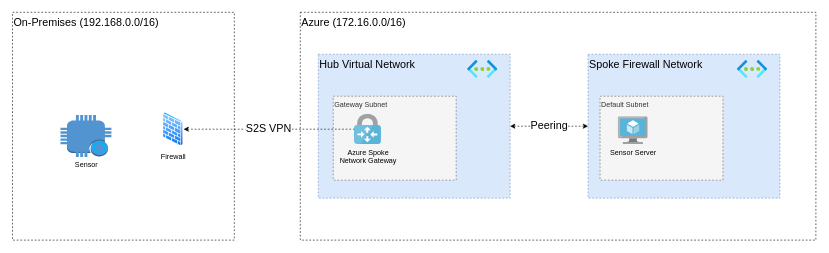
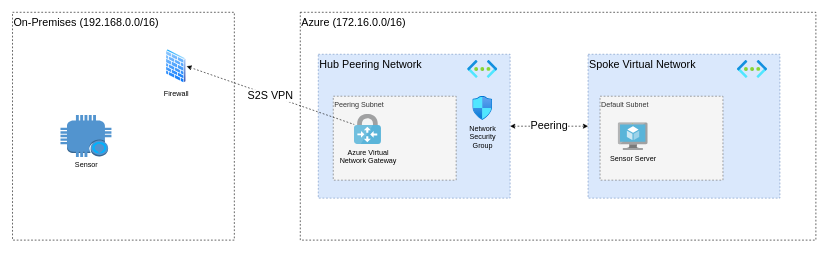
node "Hub Virtual Network": label "Hub Virtual Network" -> "Hub Peering Network"
node "Spoke Firewall Network": label "Spoke Firewall Network" -> "Spoke Virtual Network"
node "Gateway Subnet": label "Gateway Subnet" -> "Peering Subnet"
node "Network Security Group": added
node "Firewall": moved (173, 129) -> (176, 66)
node "Sensor Server": moved (633, 131) -> (633, 137)
node "Azure Spoke Network Gateway": label "Azure Spoke Network Gateway" -> "Azure Virtual Network Gateway"
